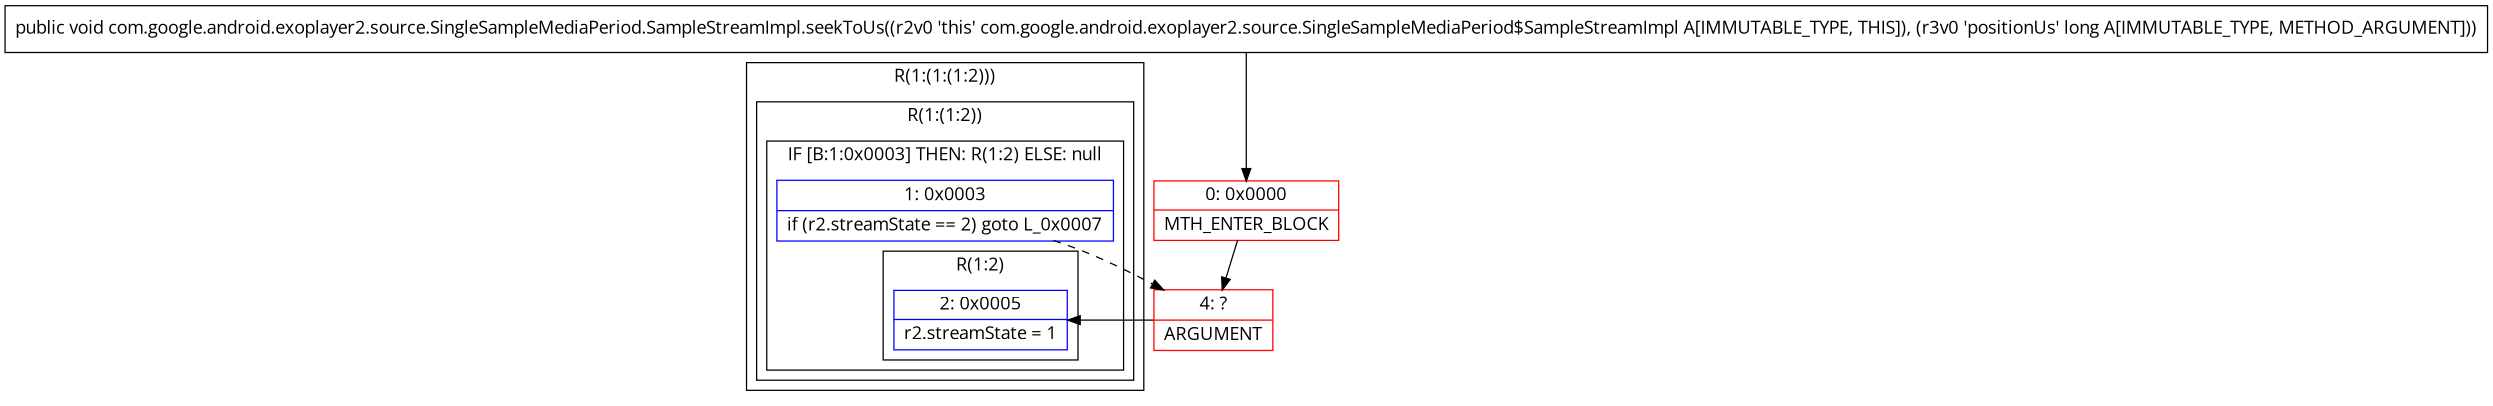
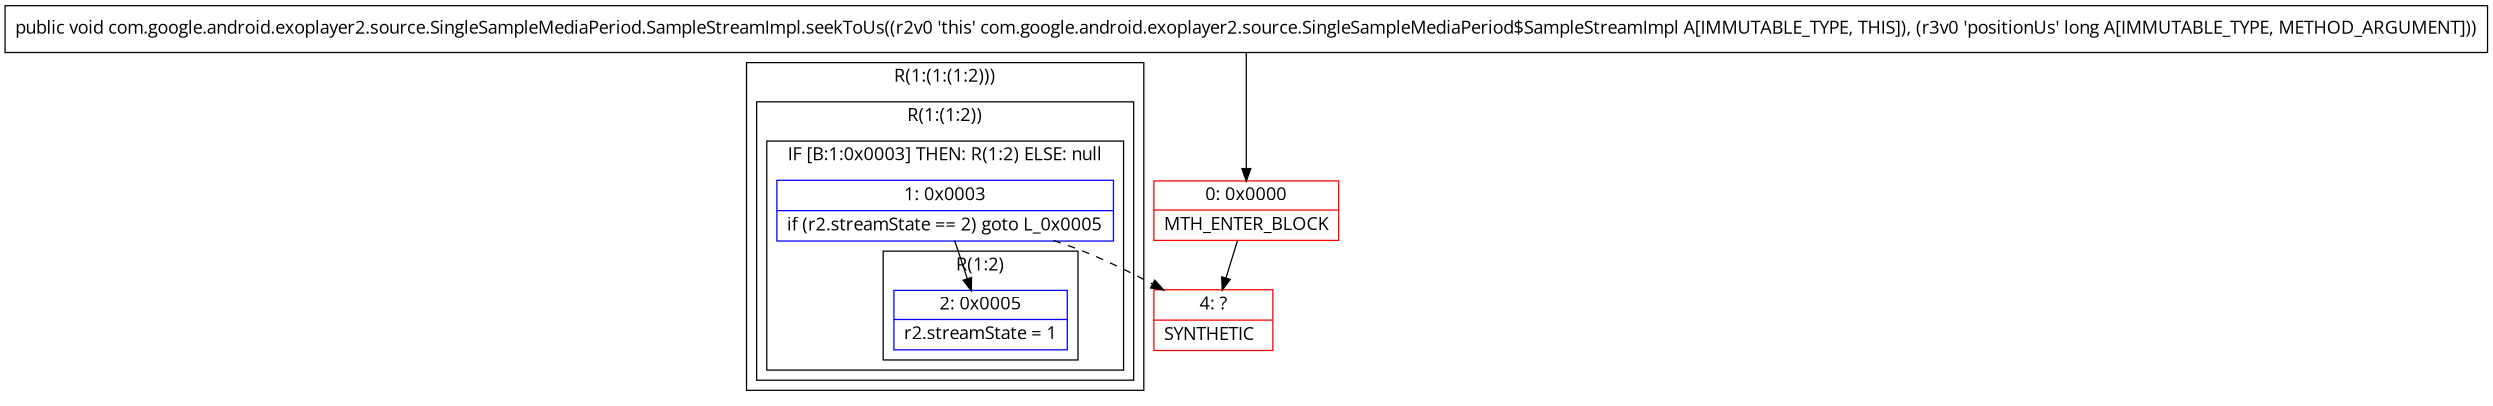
node "1: 0x0003": text "if (r2.streamState == 2) goto L_0x0007" -> "if (r2.streamState == 2) goto L_0x0005"
edge "4: ?" -> "2: 0x0005": now "1: 0x0003" -> "2: 0x0005"
node "4: ?": text "ARGUMENT" -> "SYNTHETIC"
